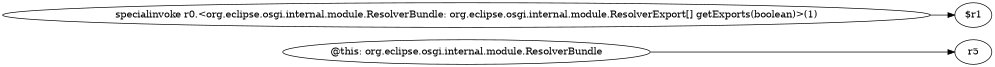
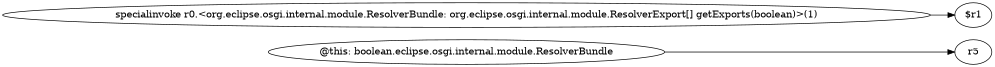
node "@this: org.eclipse.osgi.internal.module.ResolverBundle": label "@this: org.eclipse.osgi.internal.module.ResolverBundle" -> "@this: boolean.eclipse.osgi.internal.module.ResolverBundle"
